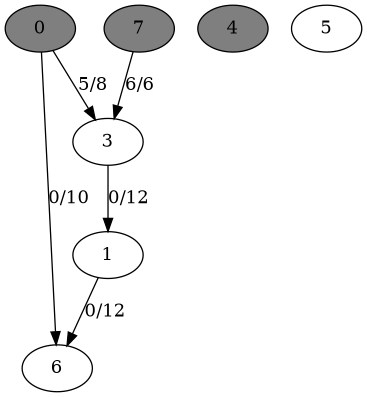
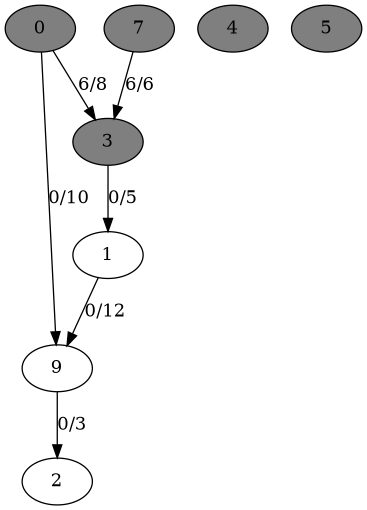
node "5": fillcolor grey100 -> grey50
edge "0" -> "3": label "5/8" -> "6/8"
node "3": fillcolor grey100 -> grey50
edge "3" -> "1": label "0/12" -> "0/5"
node "6": label "6" -> "9"
node "2": added
